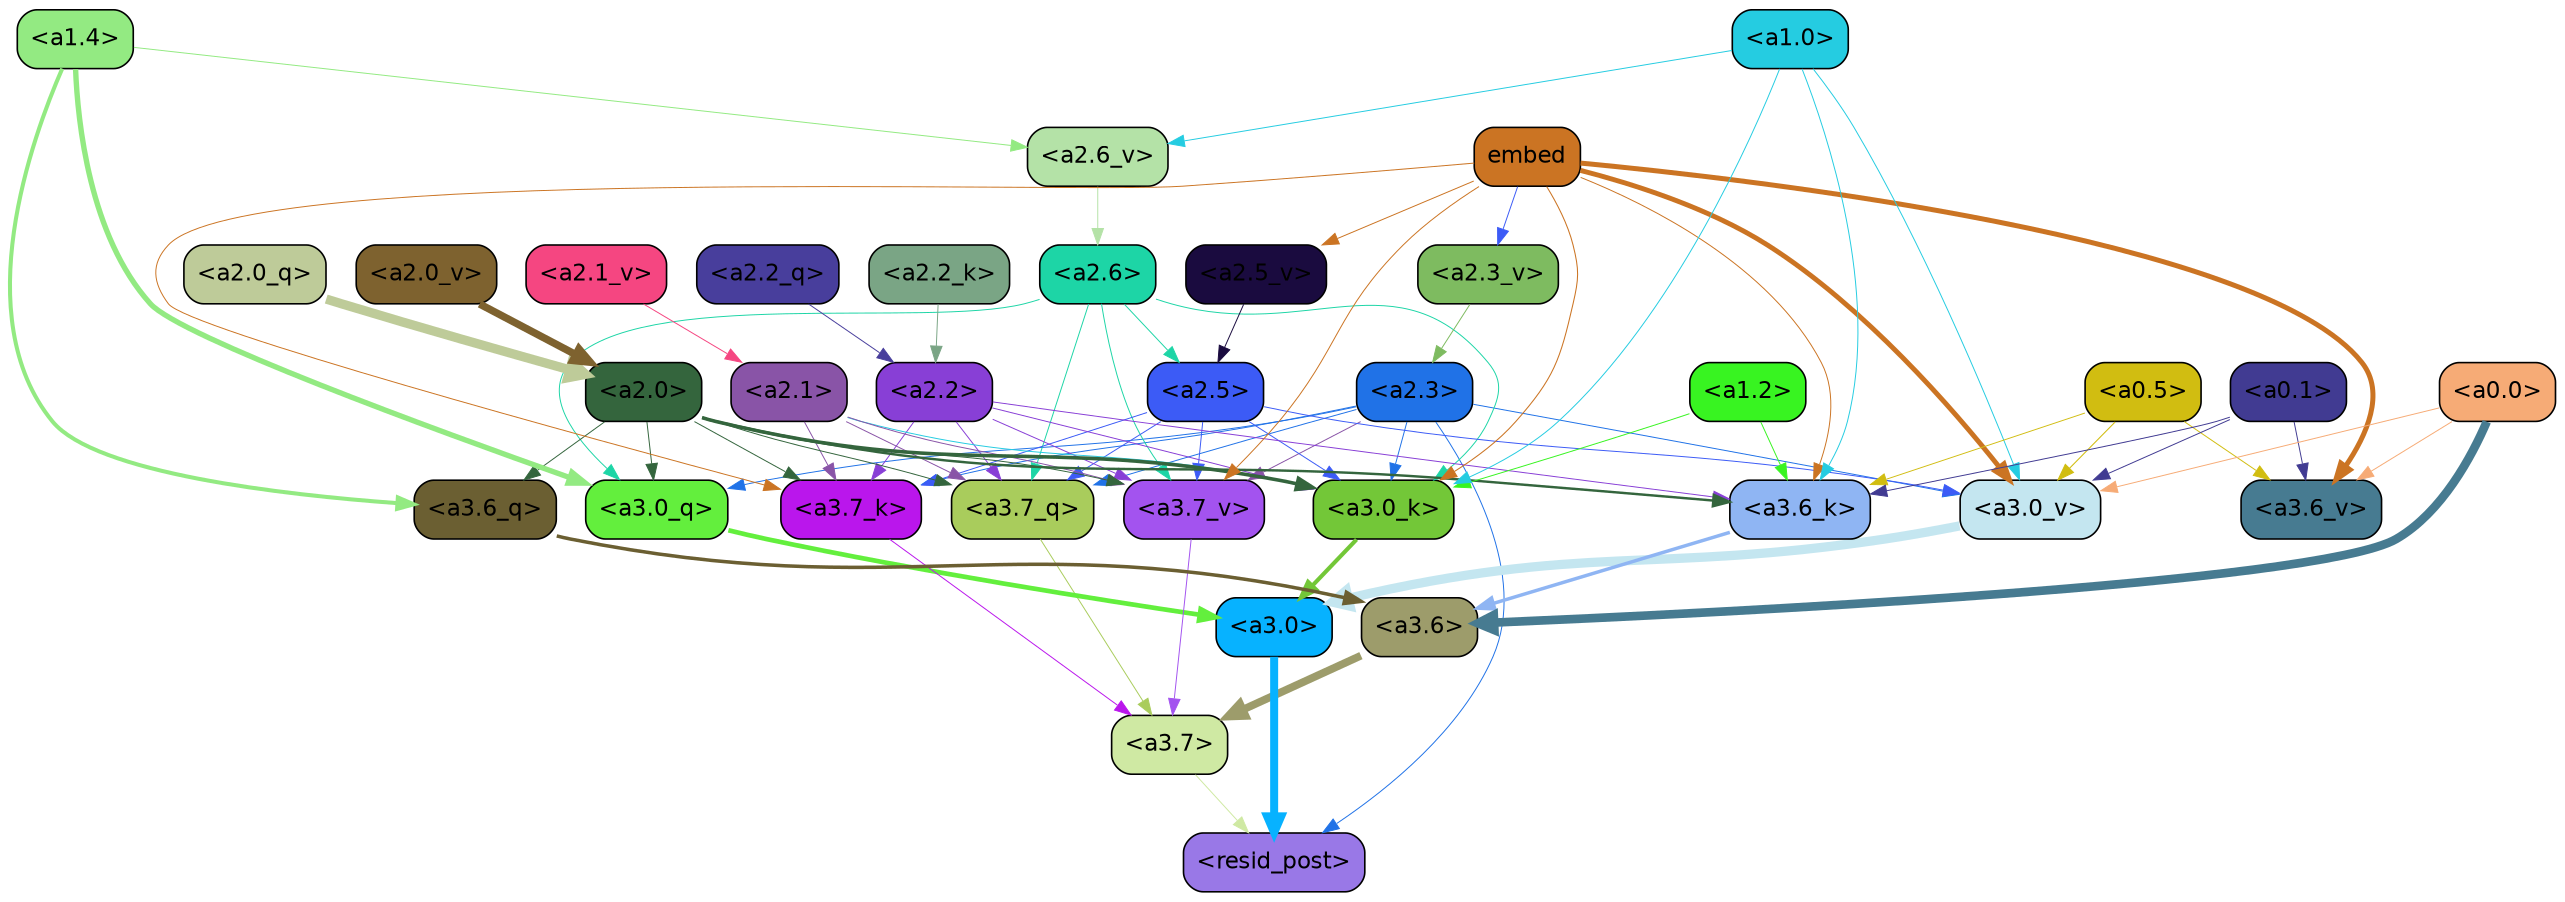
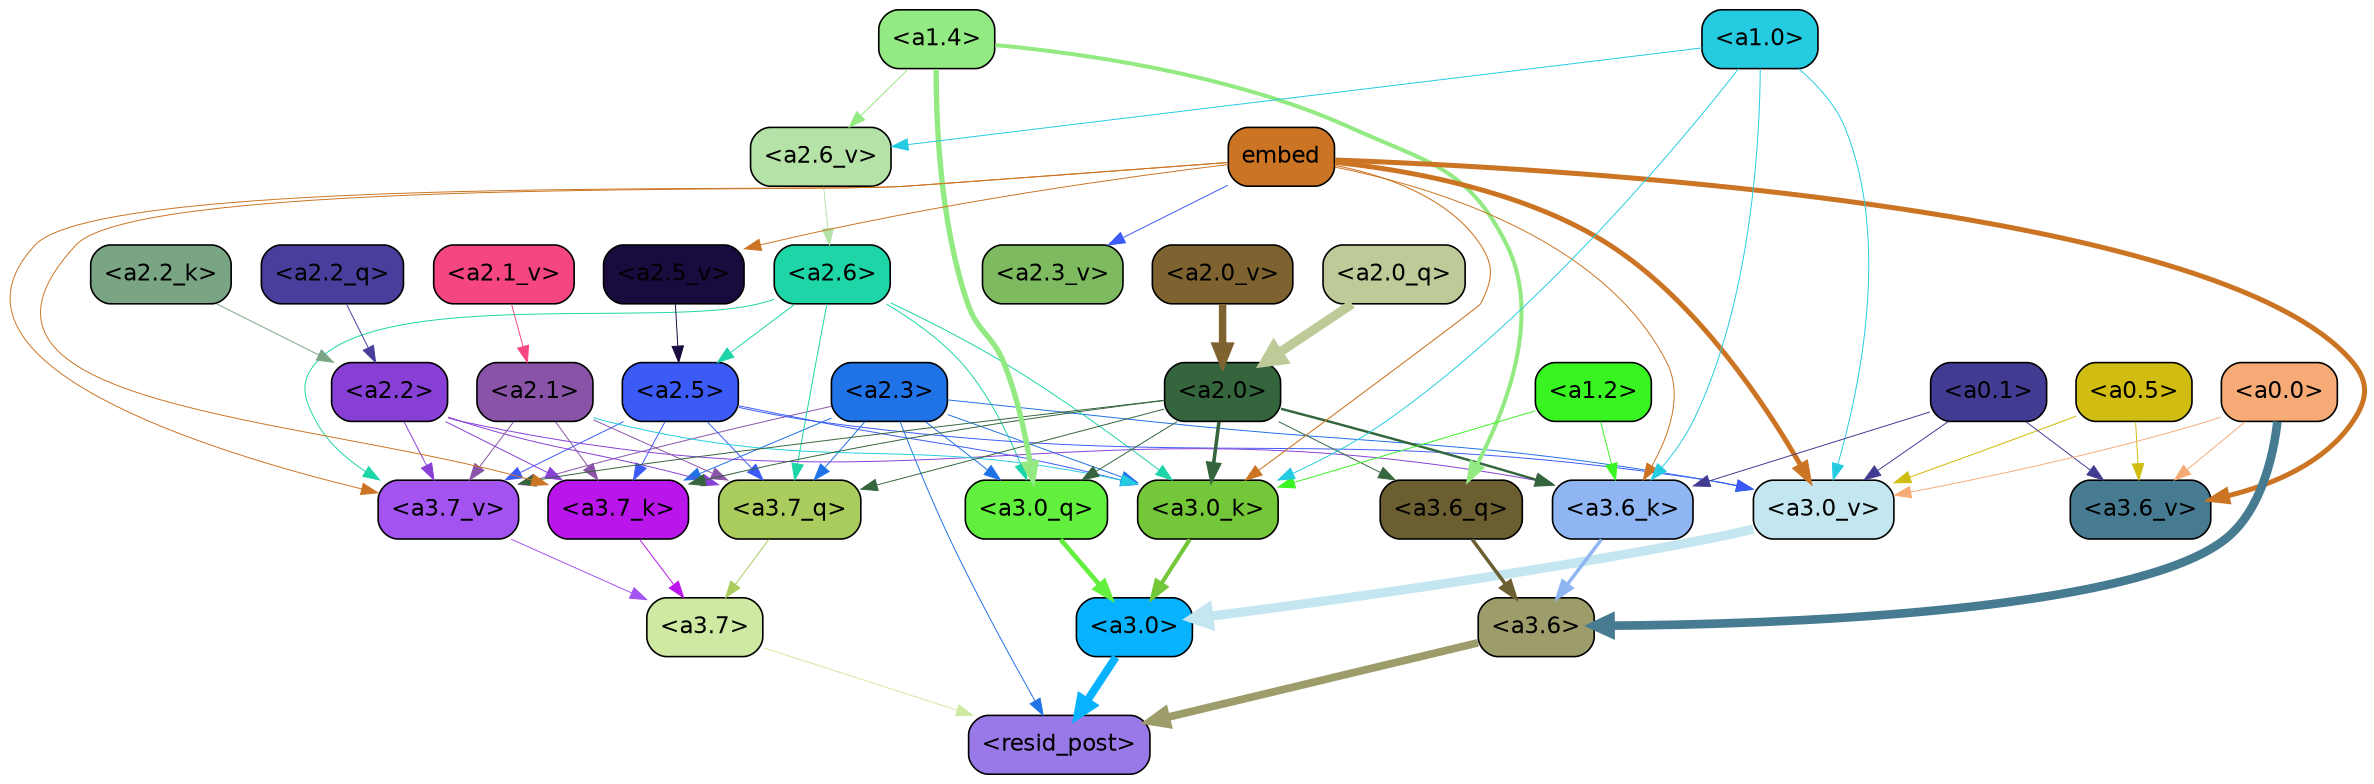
edge "<a2.3_v>" -> "<a2.3>": removed
edge "<a0.5>" -> "<a3.6_k>": removed
edge "<a2.2>" -> "<a3.0_k>": removed
edge "<a3.6>" -> "<a3.7>": now "<a3.6>" -> "<resid_post>"
